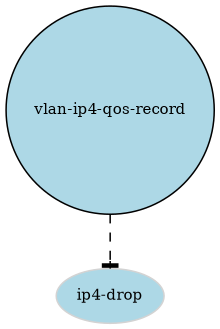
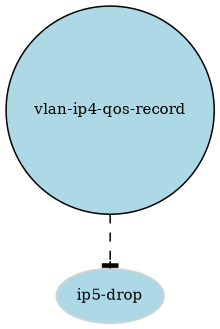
node "ip4-drop": label "ip4-drop" -> "ip5-drop"
